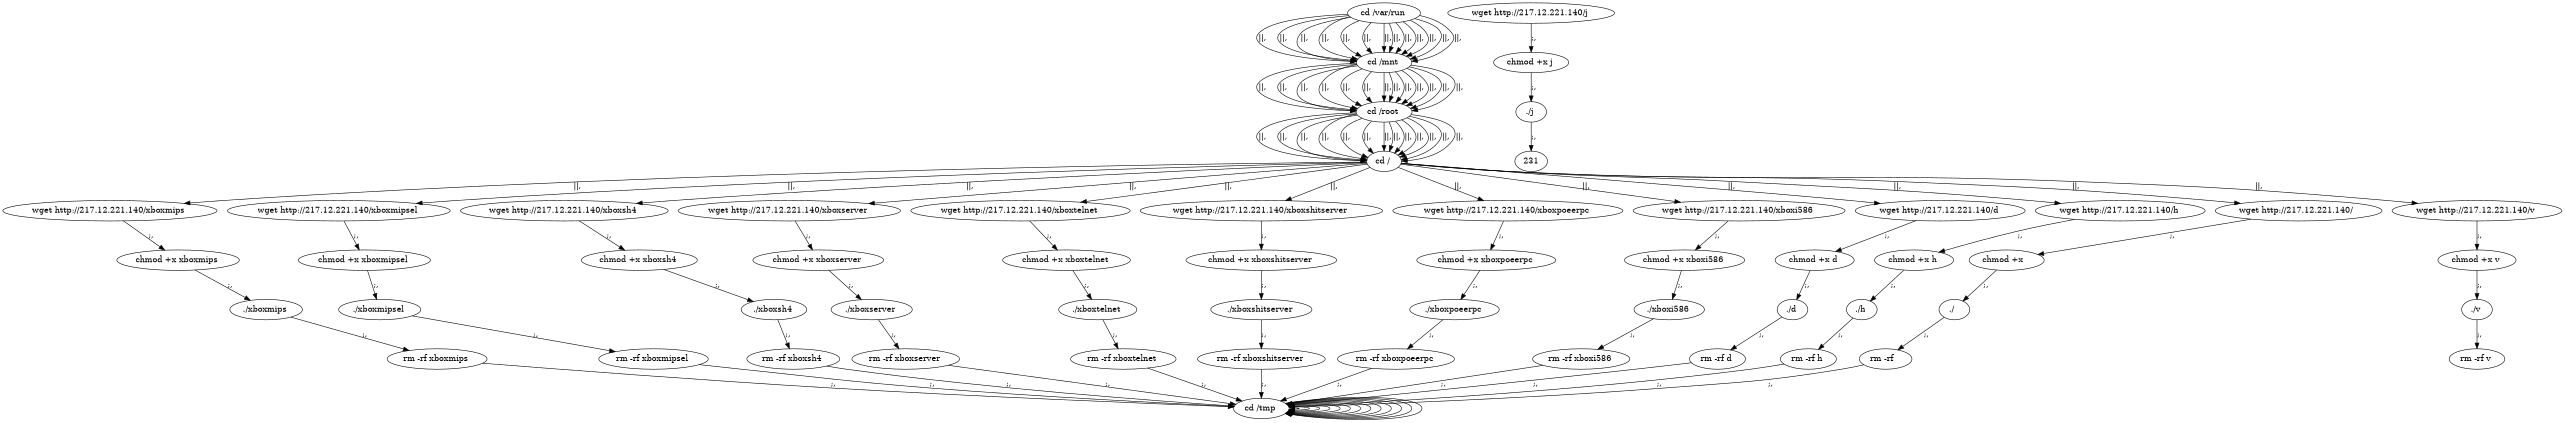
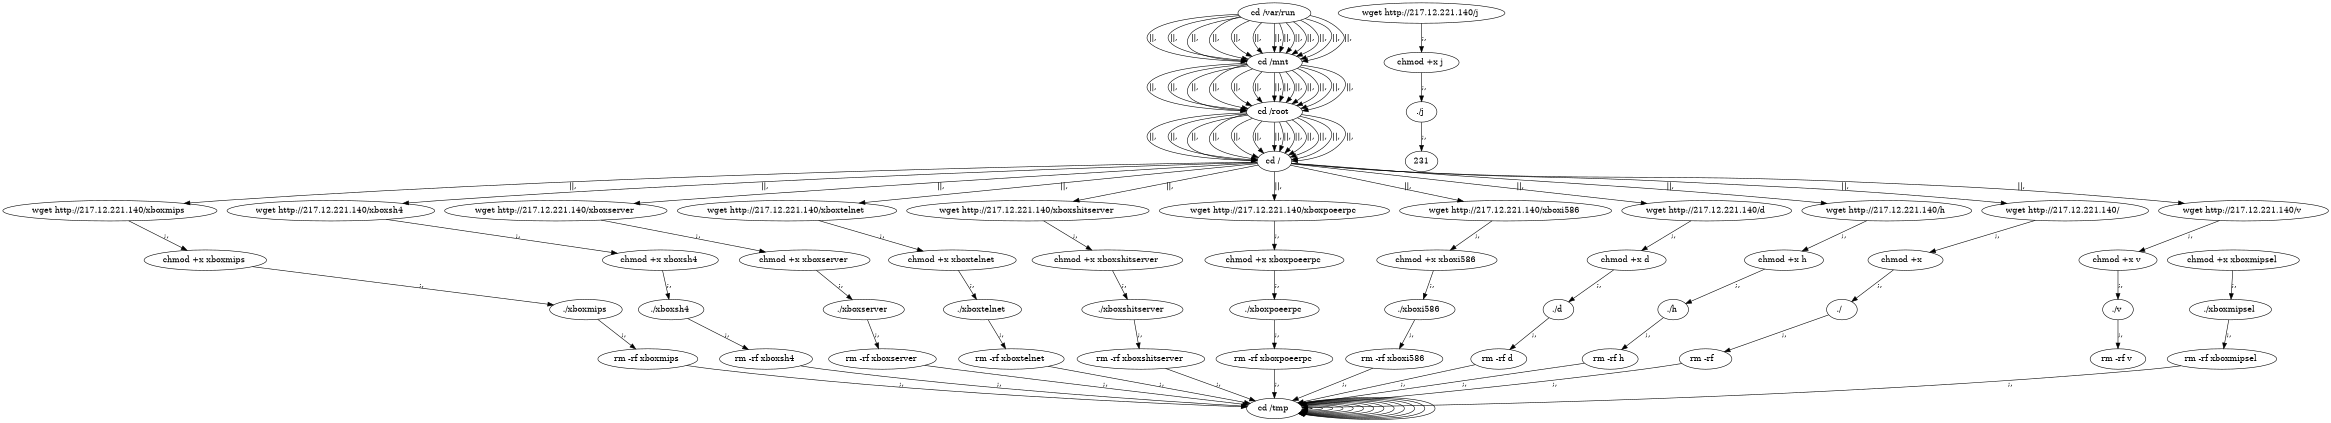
node "wget http://217.12.221.140/xboxmipsel": removed
